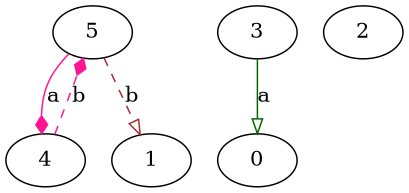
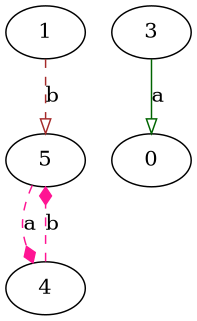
node "2": removed
edge "5" -> "4": style solid -> dashed
edge "5" -> "1": reversed
